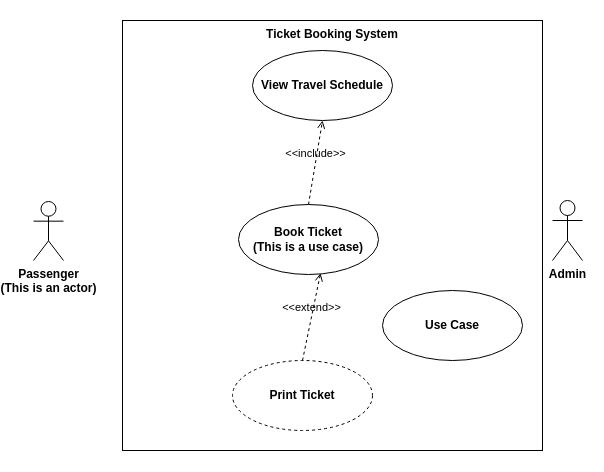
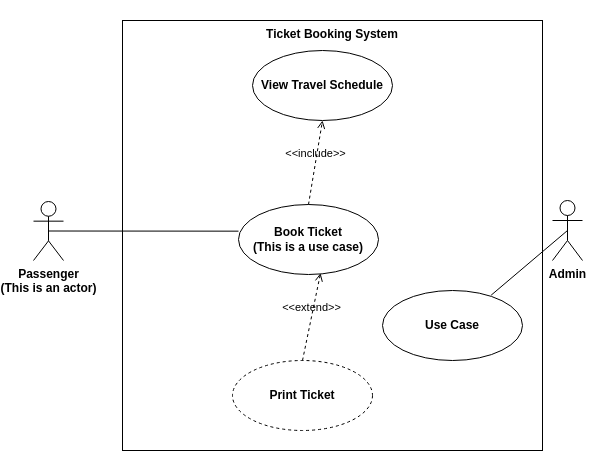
edge "Passenger (This is an actor)" -- "Book Ticket (This is a use case)": added
edge "Admin" -- "Use Case": added
